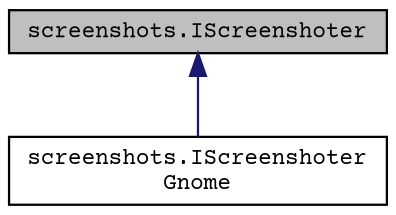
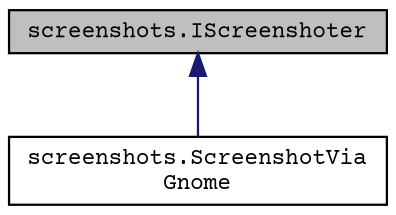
node "screenshots.IScreenshoter Gnome": label "screenshots.IScreenshoter Gnome" -> "screenshots.ScreenshotVia Gnome"
